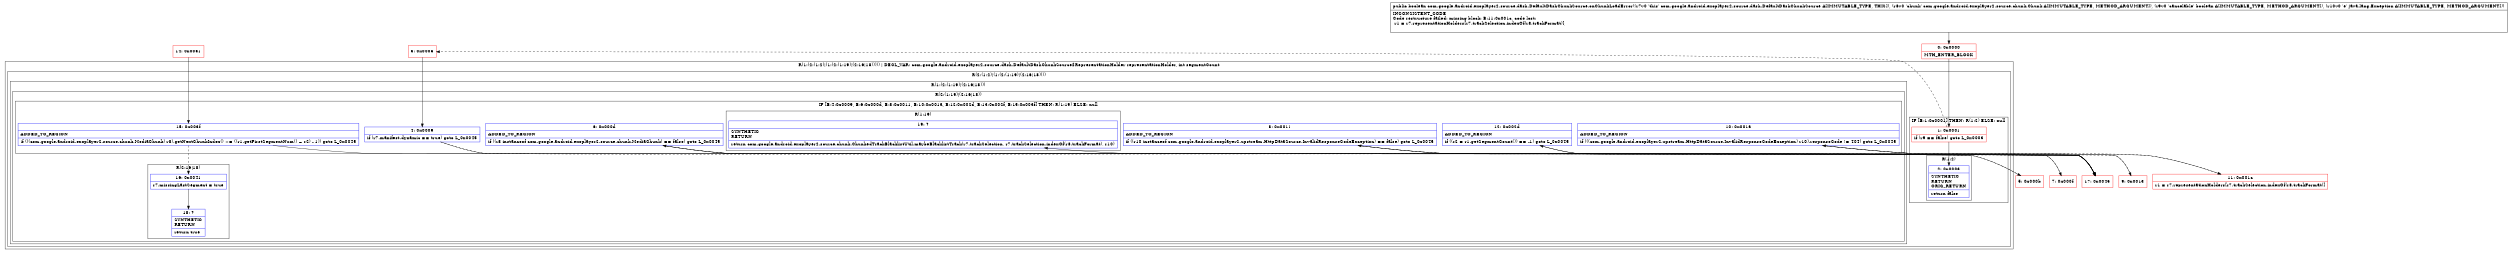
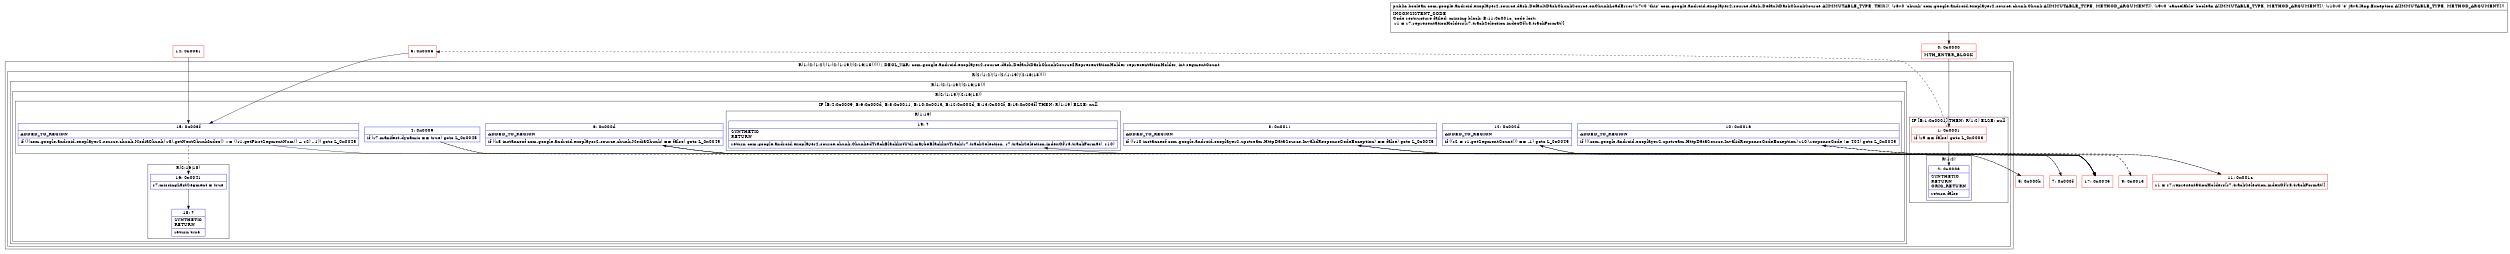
edge "3: 0x0005" -> "4: 0x0009": now "3: 0x0005" -> "15: 0x003f"
edge "9: 0x0013" -> "10: 0x001a": style solid -> dashed
